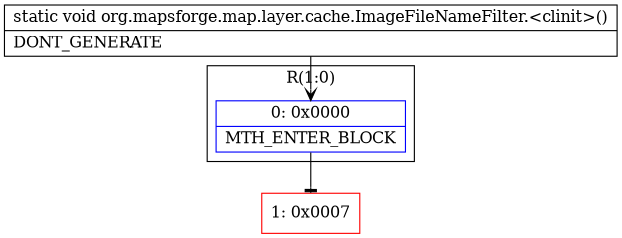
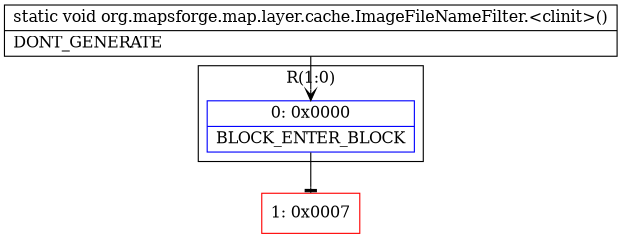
node "0: 0x0000": text "MTH_ENTER_BLOCK" -> "BLOCK_ENTER_BLOCK"
